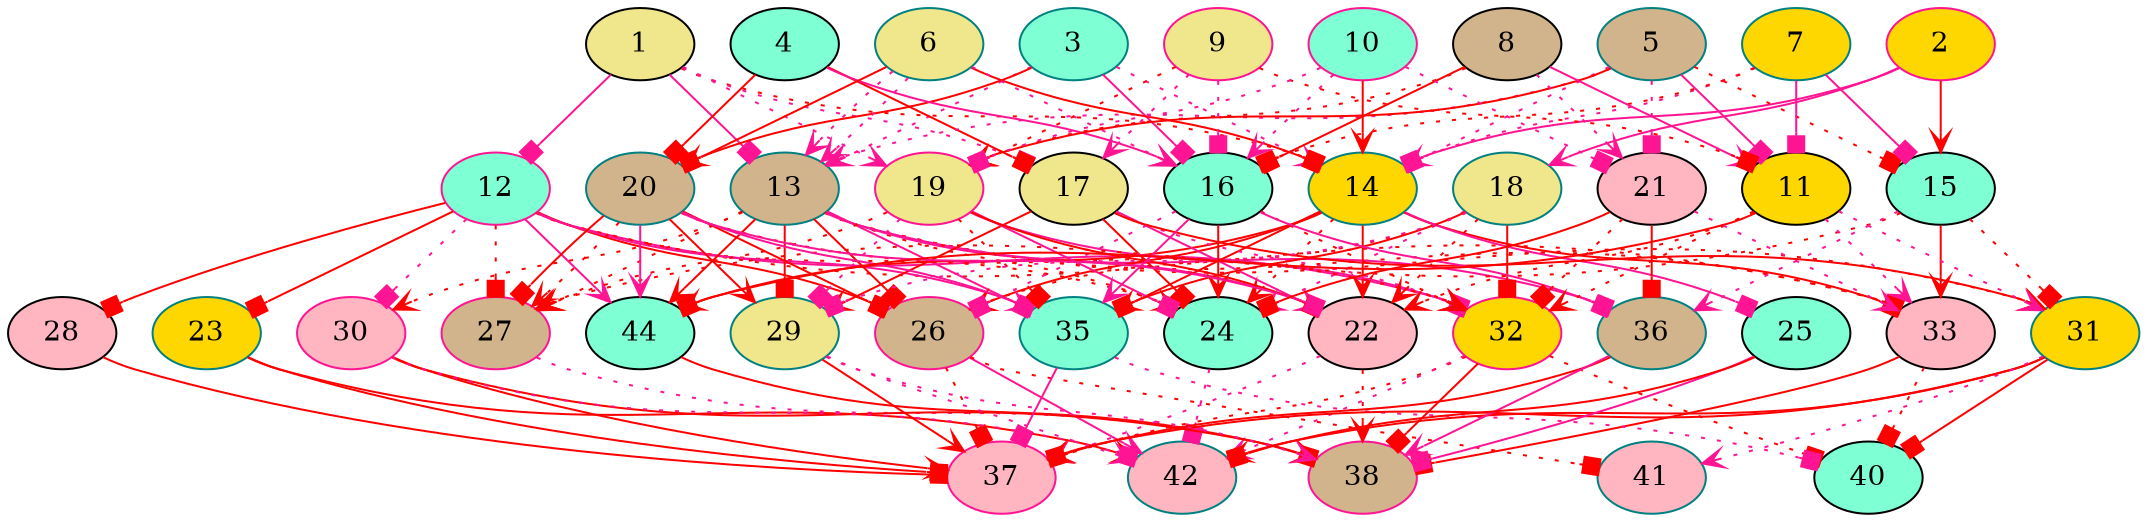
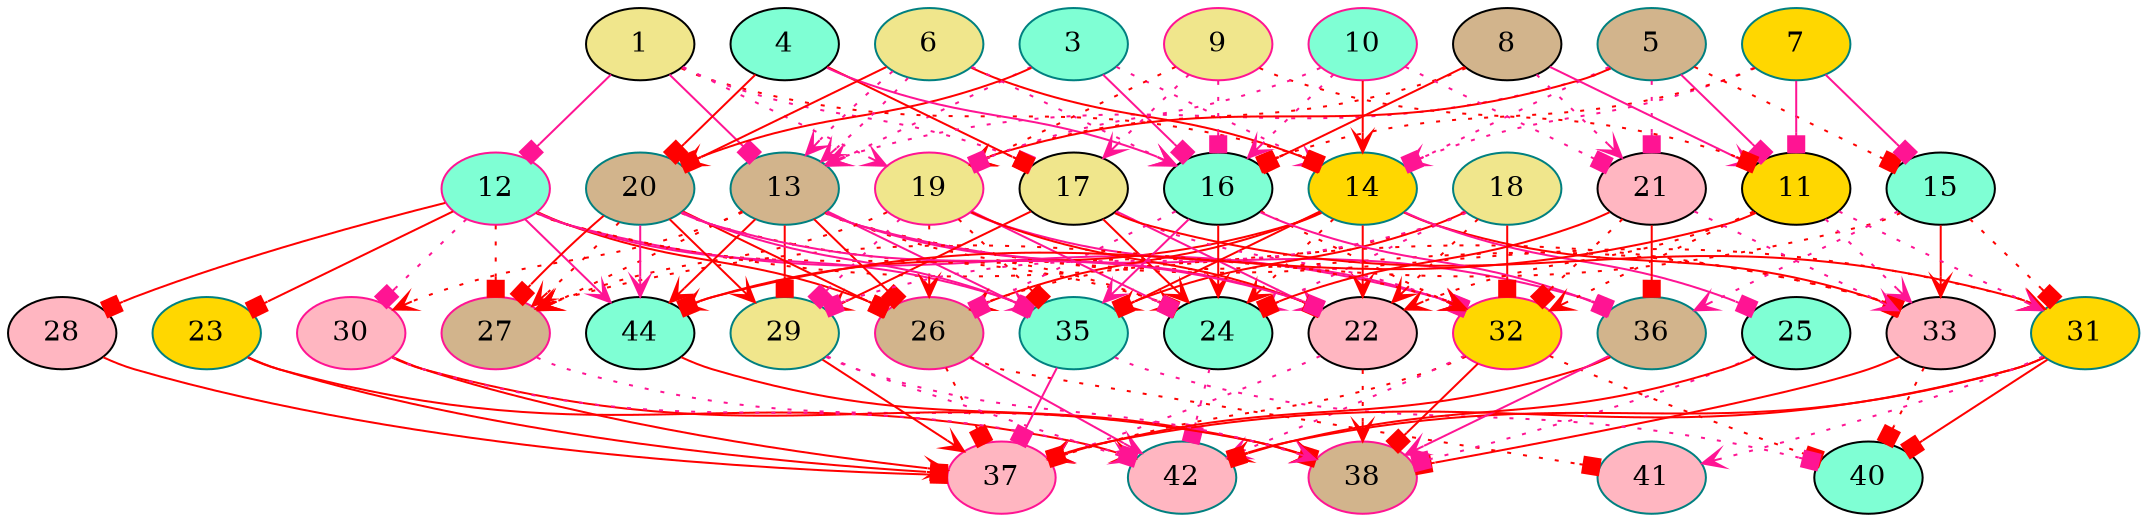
node "2": removed
edge "19" -> "26": added
edge "17" -> "24": arrowhead box -> vee
edge "25" -> "38": style solid -> dotted
